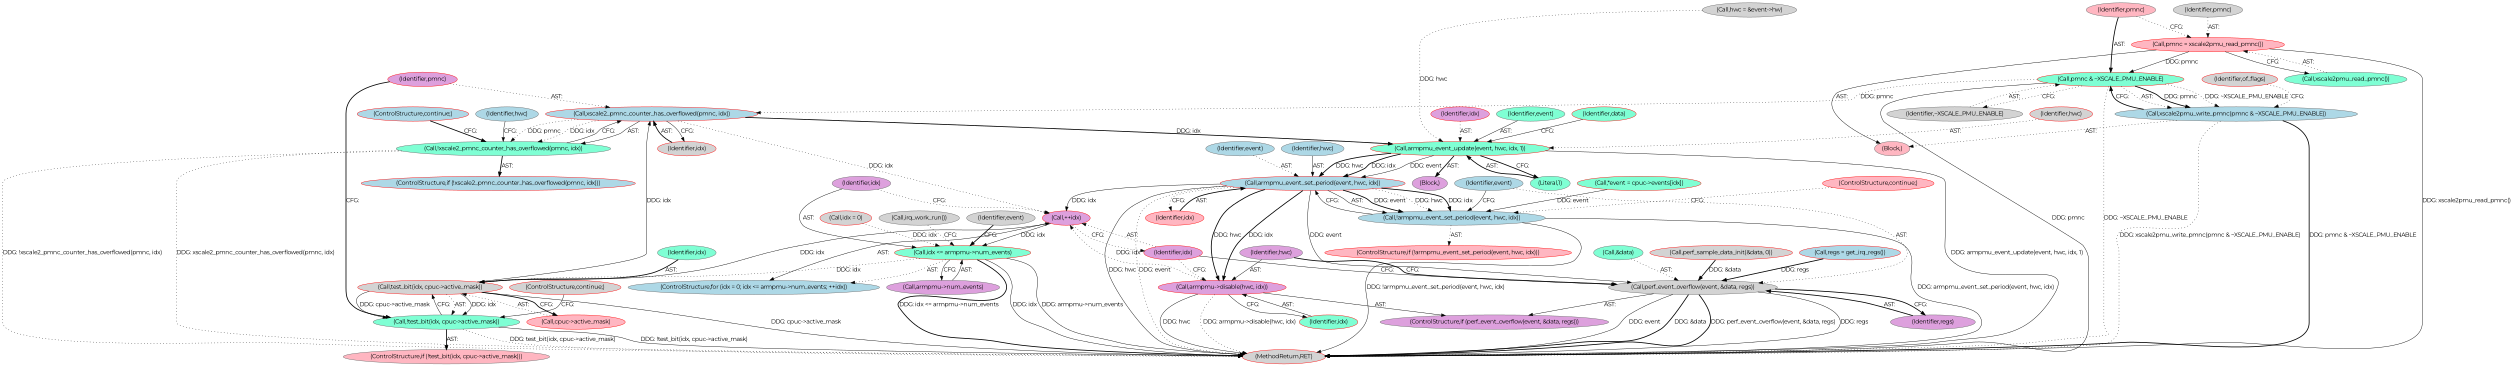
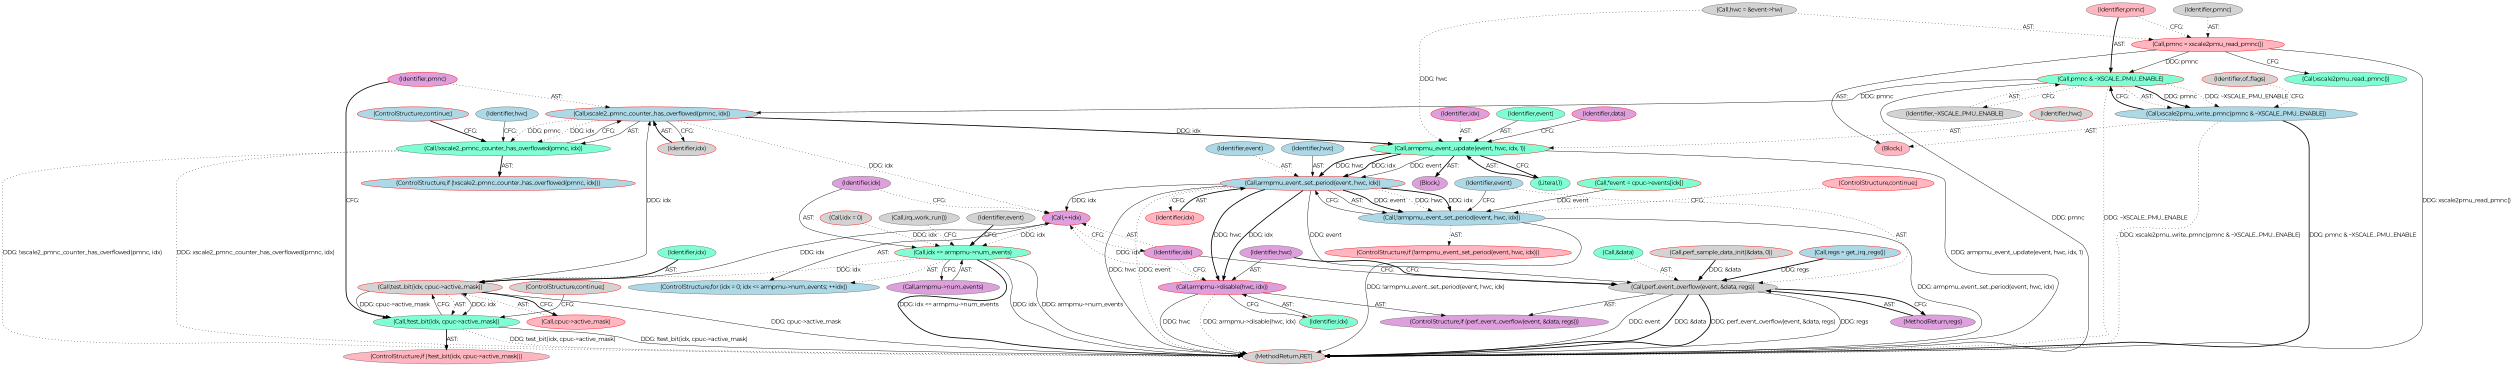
edge "(Call,xscale2pmu_read_pmnc())" -> "(Call,pmnc = xscale2pmu_read_pmnc())": now "(Call,hwc = &event->hw)" -> "(Call,pmnc = xscale2pmu_read_pmnc())"
edge "(Call,pmnc & ~XSCALE_PMU_ENABLE)" -> "(Call,xscale2_pmnc_counter_has_overflowed(pmnc, idx))": style dotted -> solid
node "(Identifier,data)": fillcolor aquamarine -> plum
edge "(Call,++idx)" -> "(Call,idx <= armpmu->num_events)": style solid -> dotted
node "(Identifier,regs)": label "(Identifier,regs)" -> "(MethodReturn,regs)"
